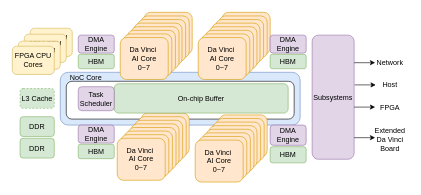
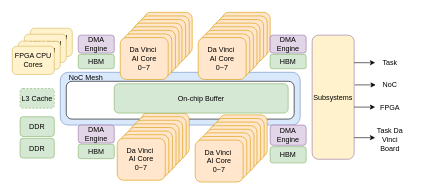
node "Network": label "Network" -> "Task"
node "NoC Core": label "NoC Core" -> "NoC Mesh"
node "Host": label "Host" -> "NoC"
node "Subsystems": fillcolor #e1d5e7 -> #fff2cc
node "Task Scheduler": removed
node "Extended Da Vinci Board": label "Extended Da Vinci Board" -> "Task Da Vinci Board"
